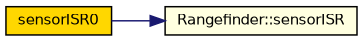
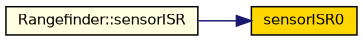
edge "sensorISR0" -> "Rangefinder::sensorISR": reversed
